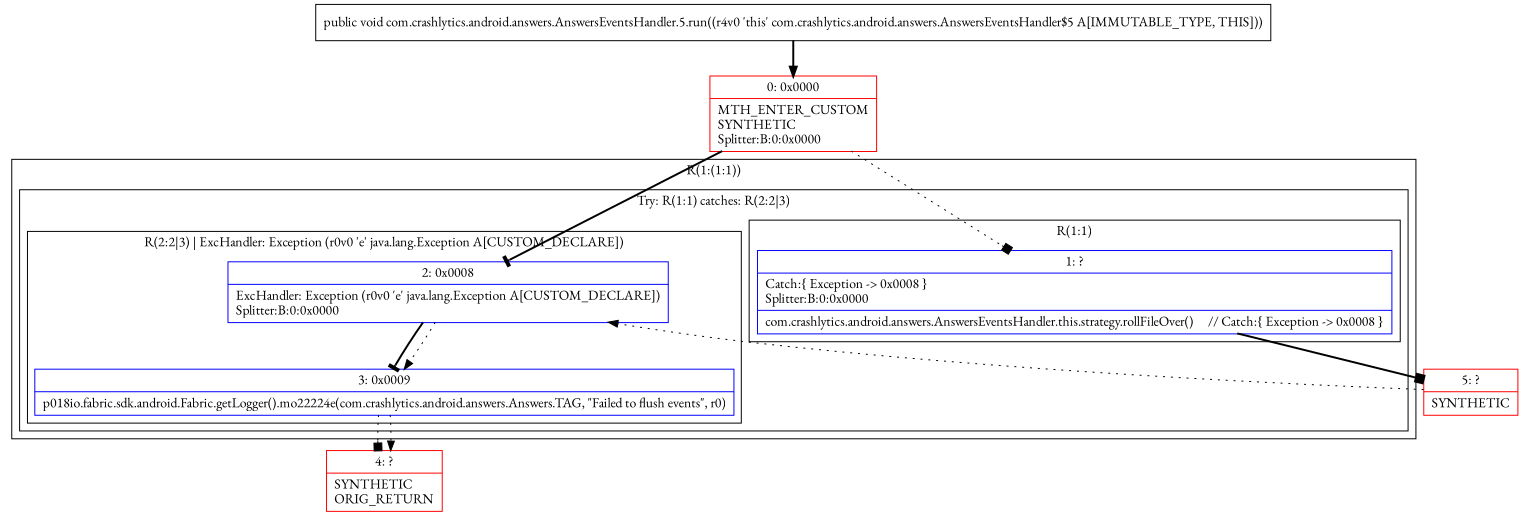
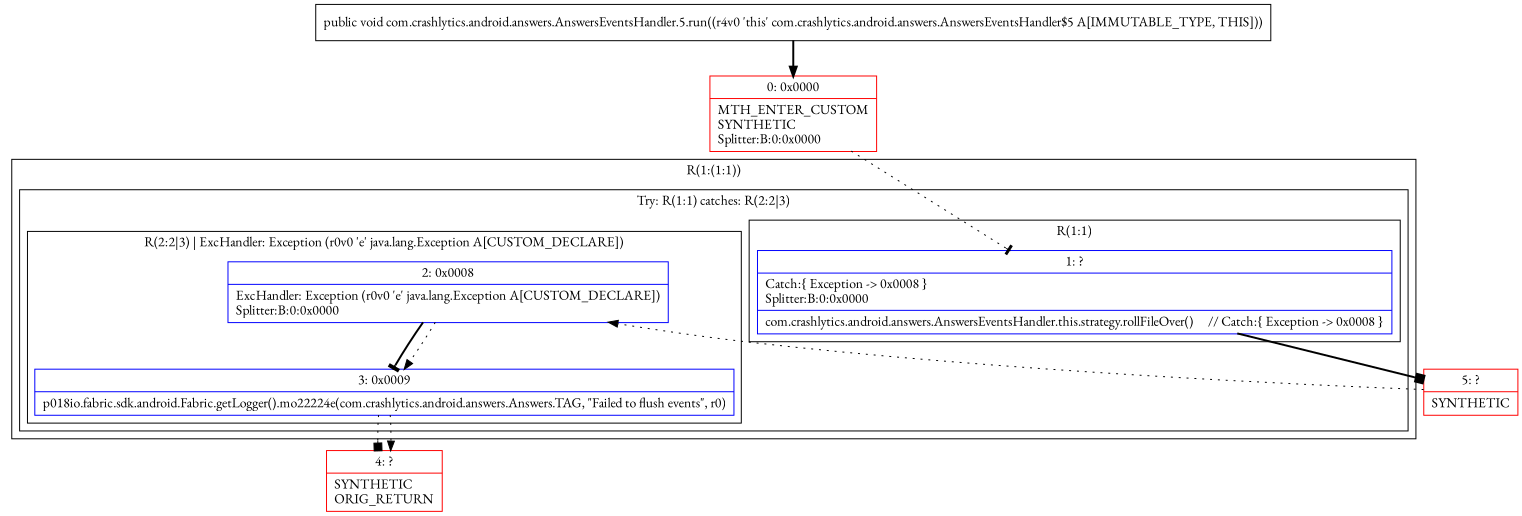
edge "0: 0x0000" -> "1: ?": arrowhead box -> tee
edge "0: 0x0000" -> "2: 0x0008": removed
